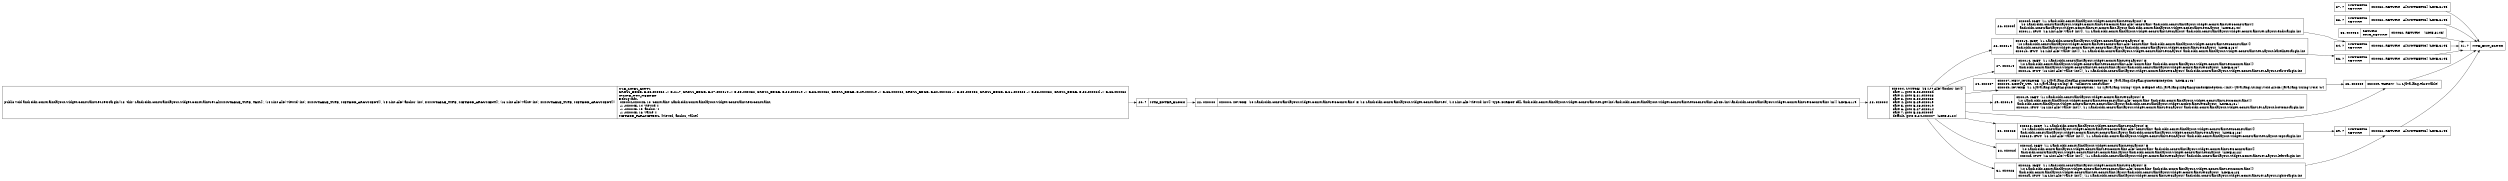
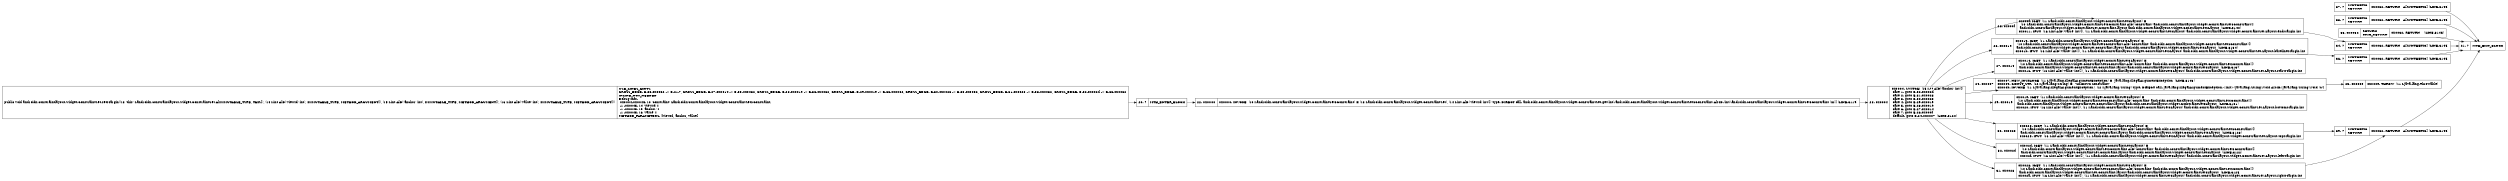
edge "25: 0x000e" -> "21: ?": removed
edge "23: 0x0004" -> "25: 0x000e": now "23: 0x0004" -> "26: 0x000f"
